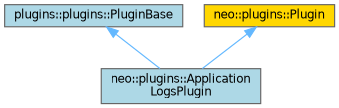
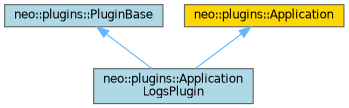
node "plugins::plugins::PluginBase": label "plugins::plugins::PluginBase" -> "neo::plugins::PluginBase"
node "neo::plugins::Plugin": label "neo::plugins::Plugin" -> "neo::plugins::Application"
